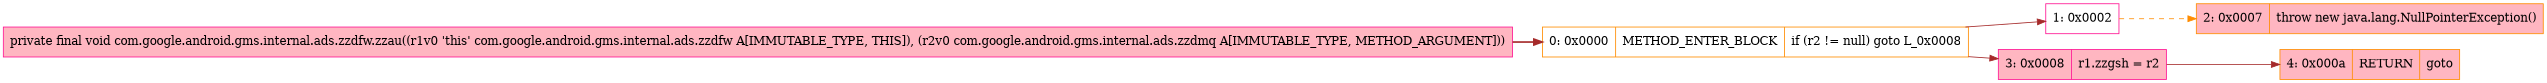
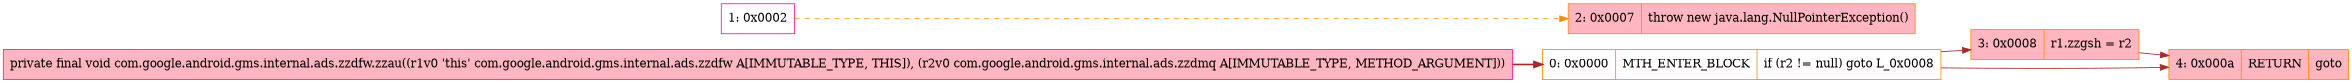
edge "0: 0x0000" -> "1: 0x0002": now "0: 0x0000" -> "4: 0x000a"
node "0: 0x0000": text "METHOD_ENTER_BLOCK" -> "MTH_ENTER_BLOCK"
node "3: 0x0008": color deeppink -> darkorange
